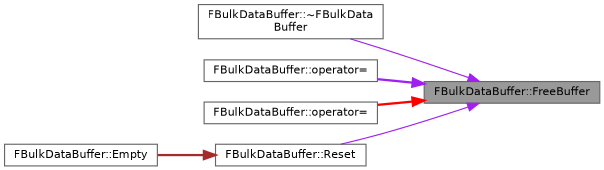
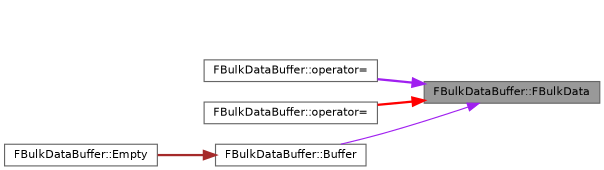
node "FBulkDataBuffer::~FBulkData Buffer": removed
node "FBulkDataBuffer::FreeBuffer": label "FBulkDataBuffer::FreeBuffer" -> "FBulkDataBuffer::FBulkData"
node "FBulkDataBuffer::Reset": label "FBulkDataBuffer::Reset" -> "FBulkDataBuffer::Buffer"
